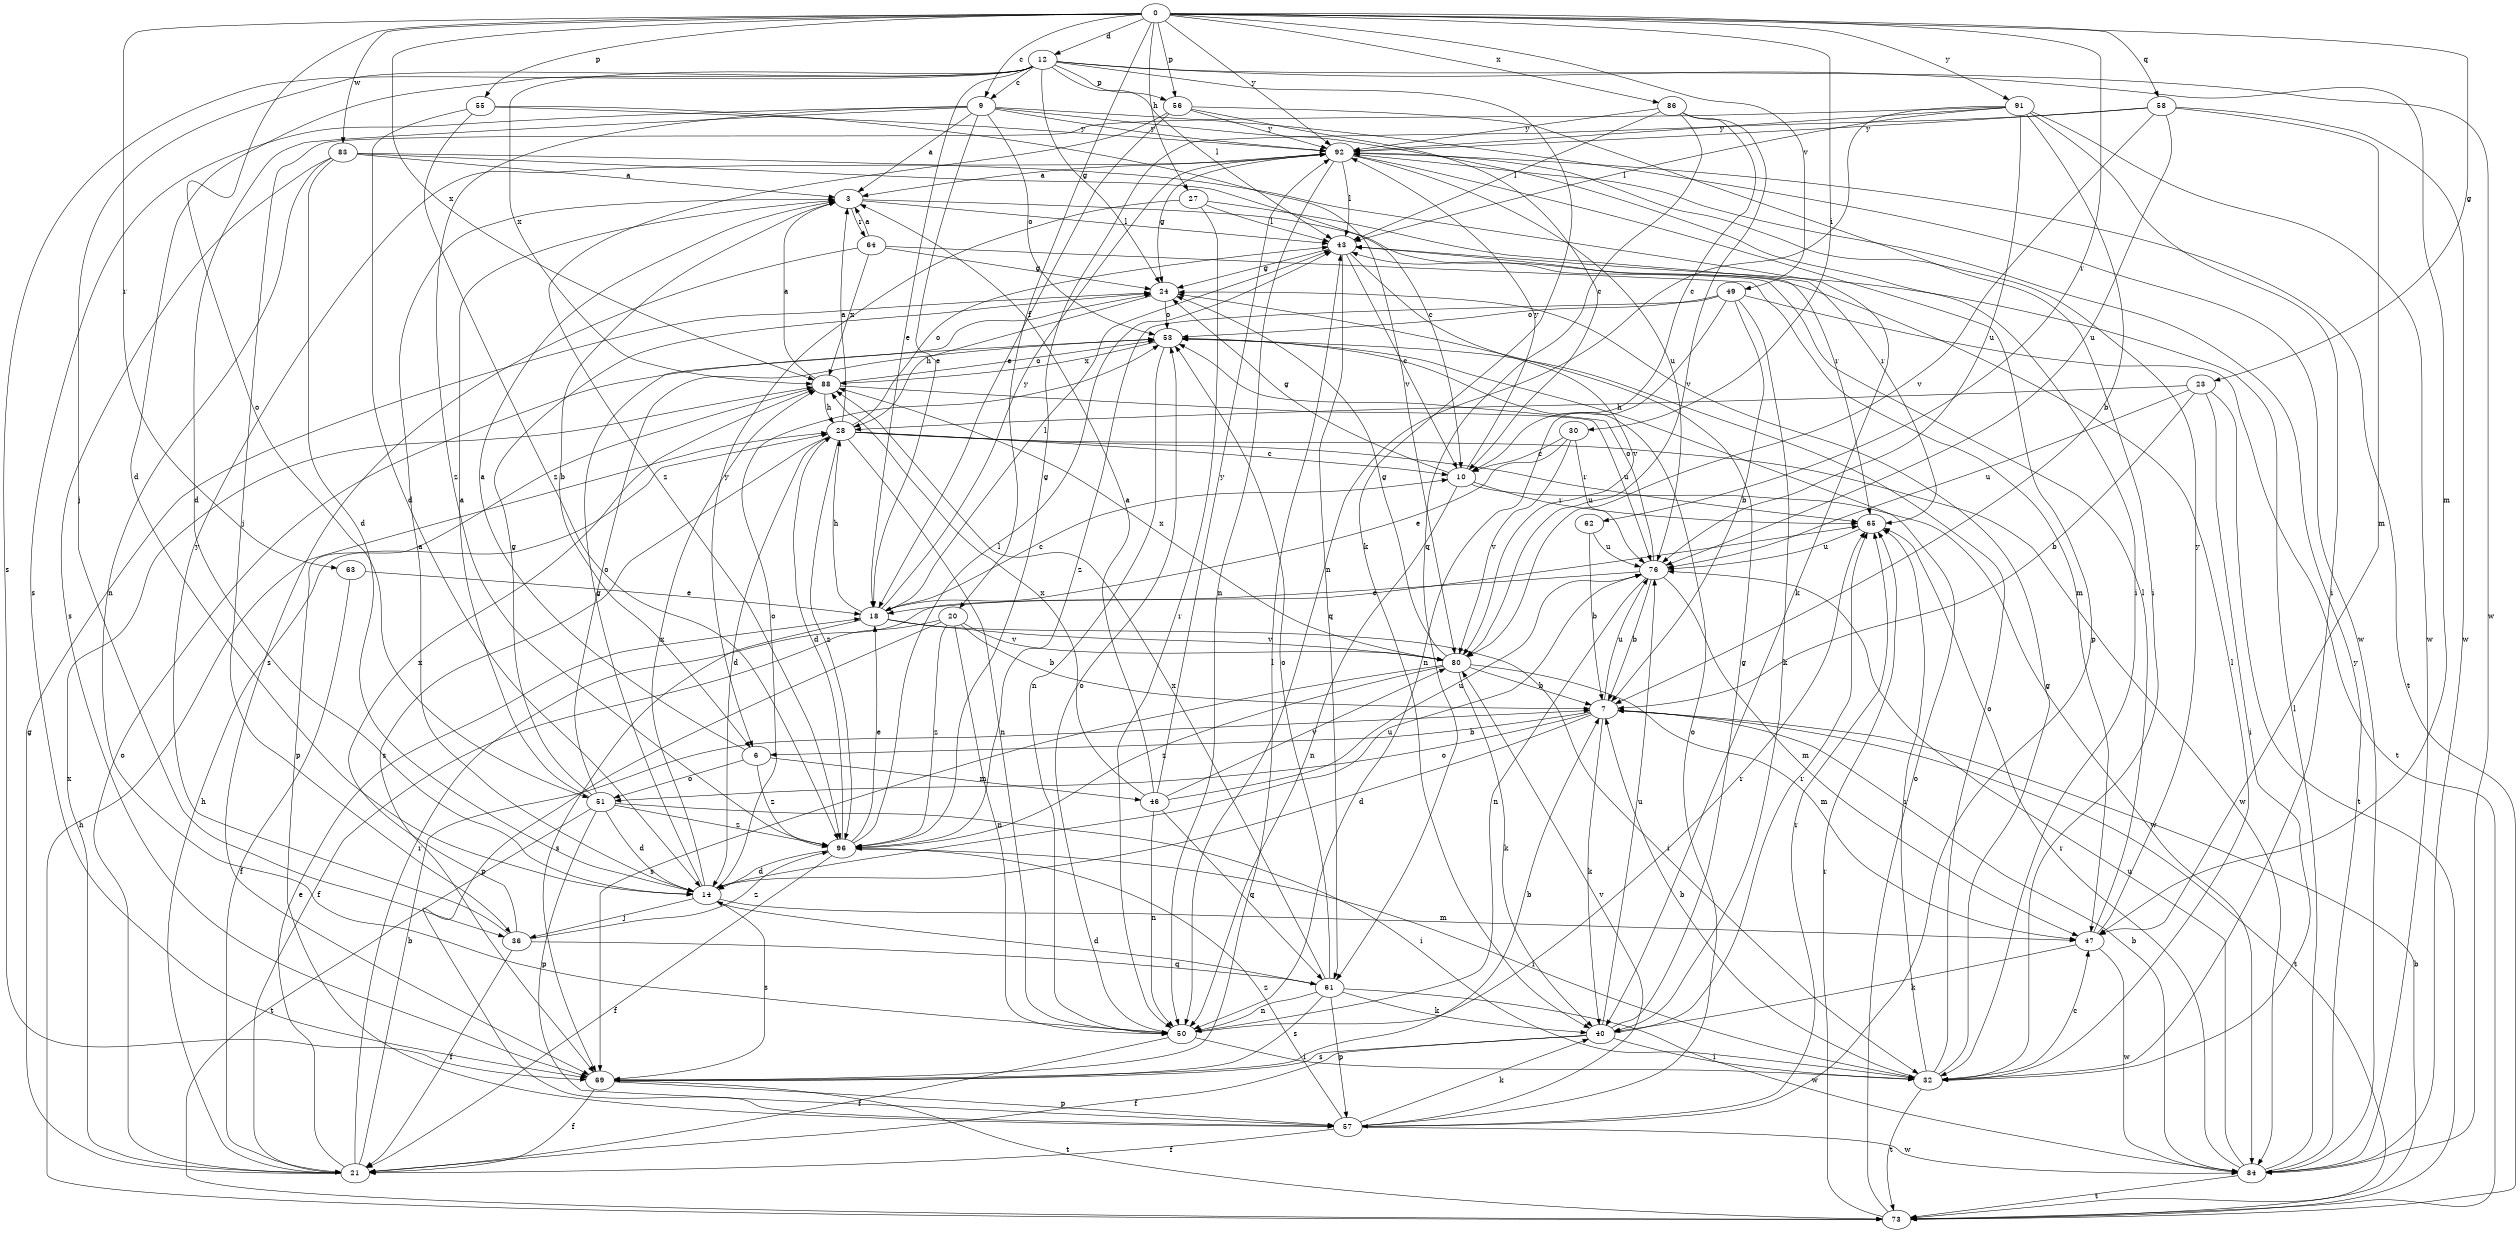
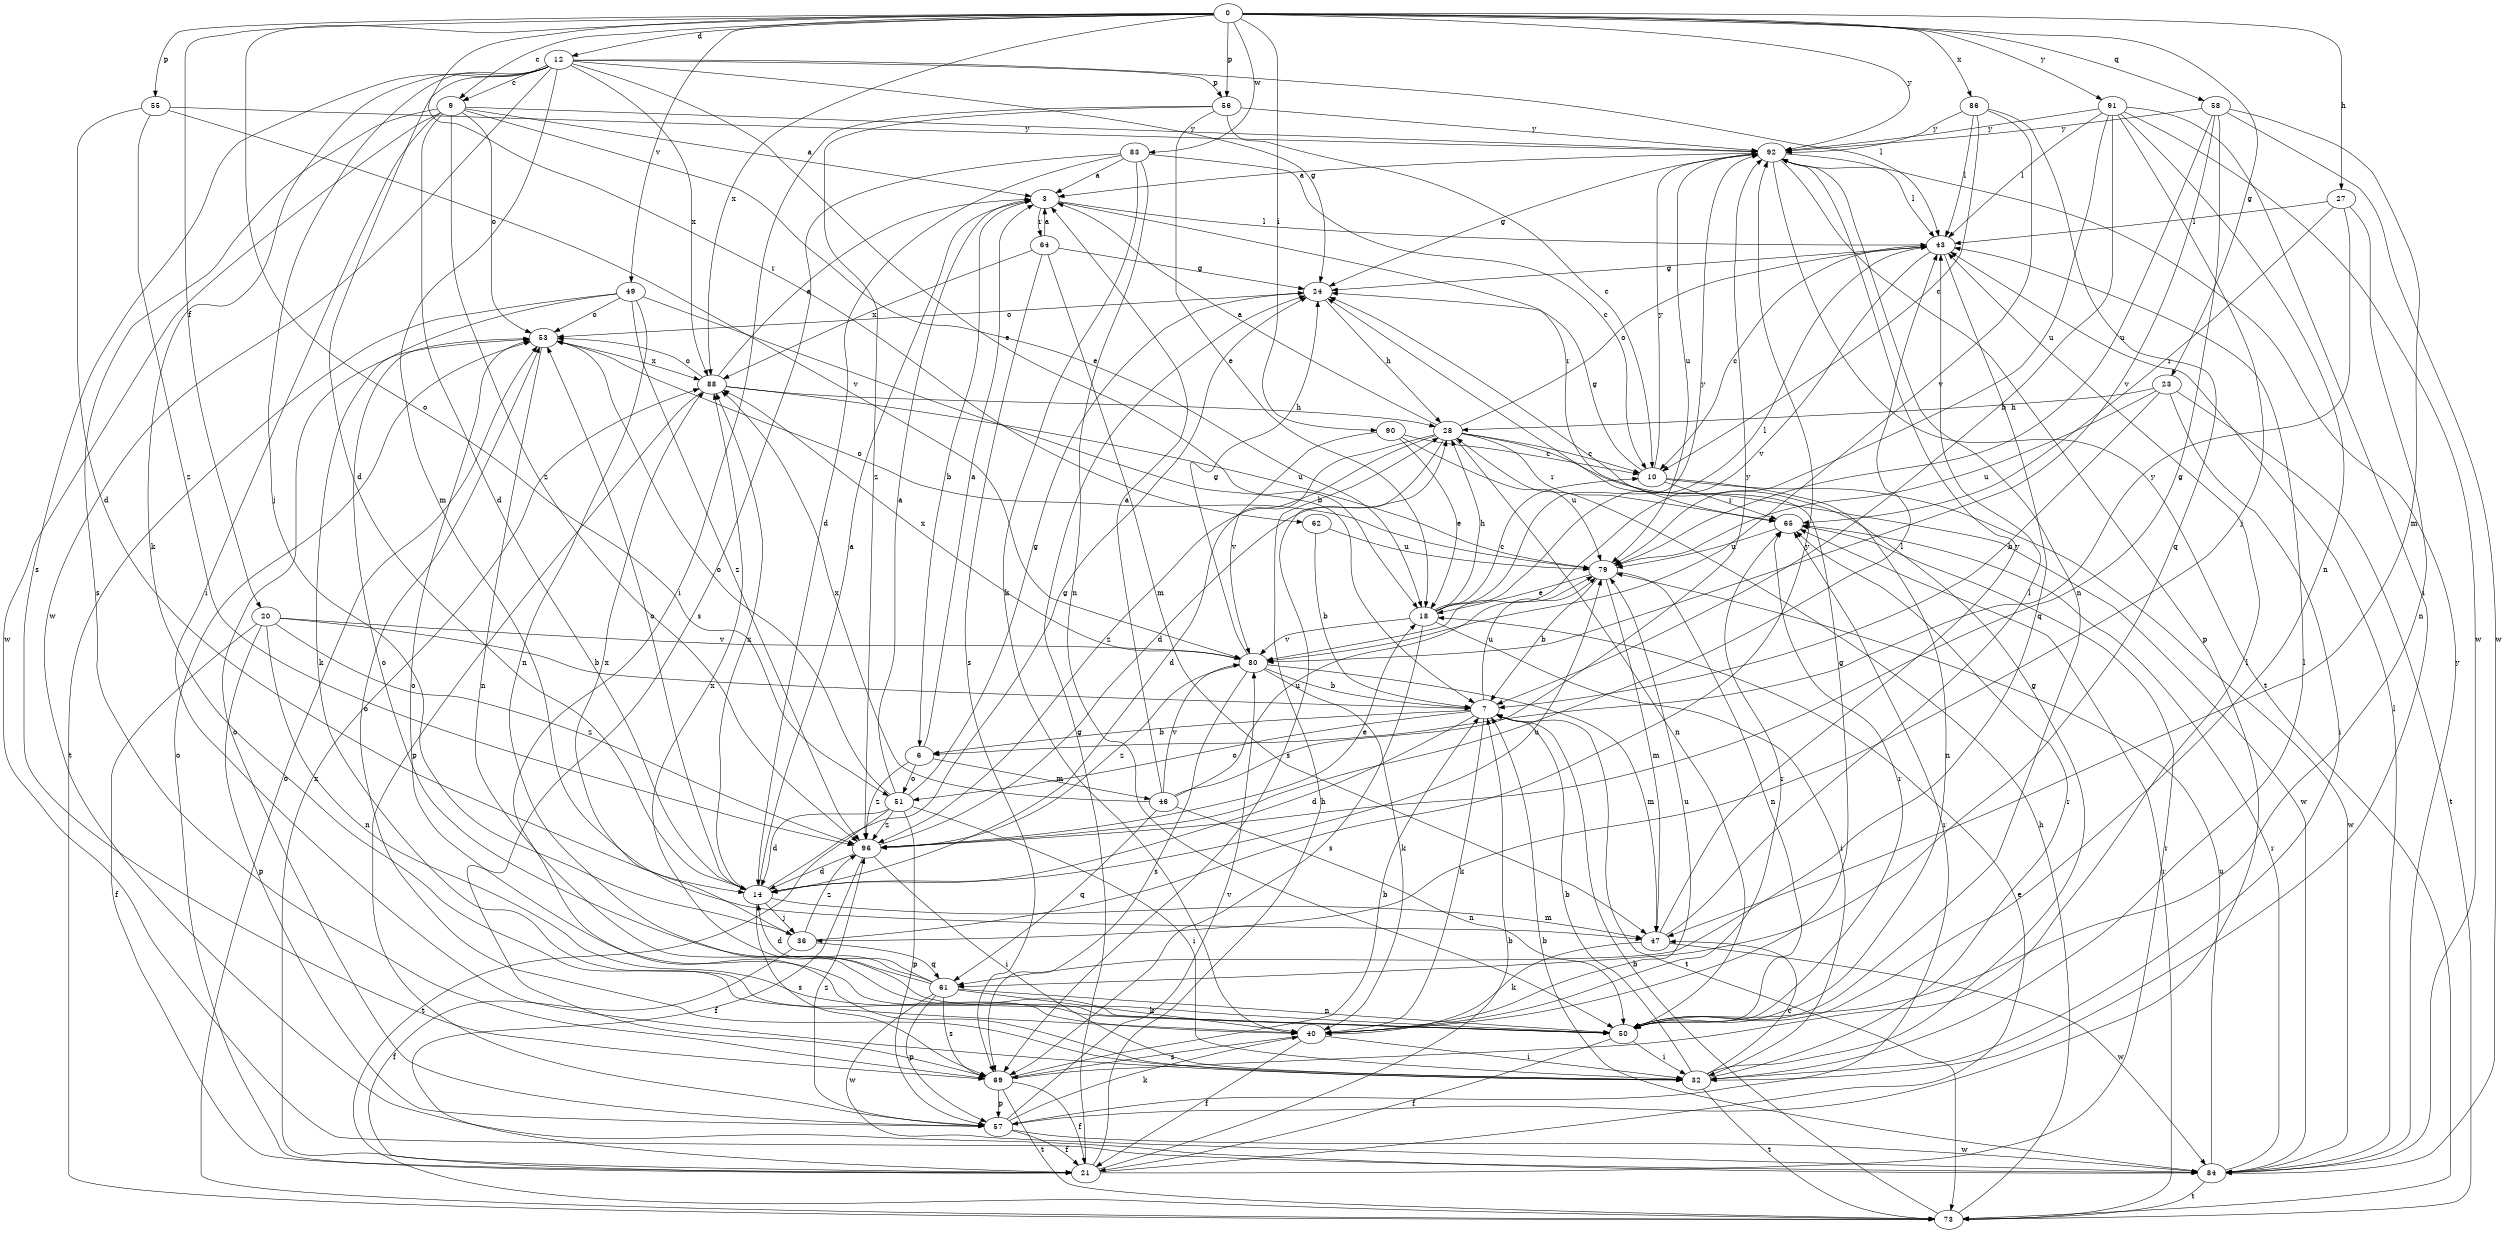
node "30": label "30" -> "90"
node "63": removed
node "76": label "76" -> "79"
edge "27" -> "50": label "r" -> "n"
